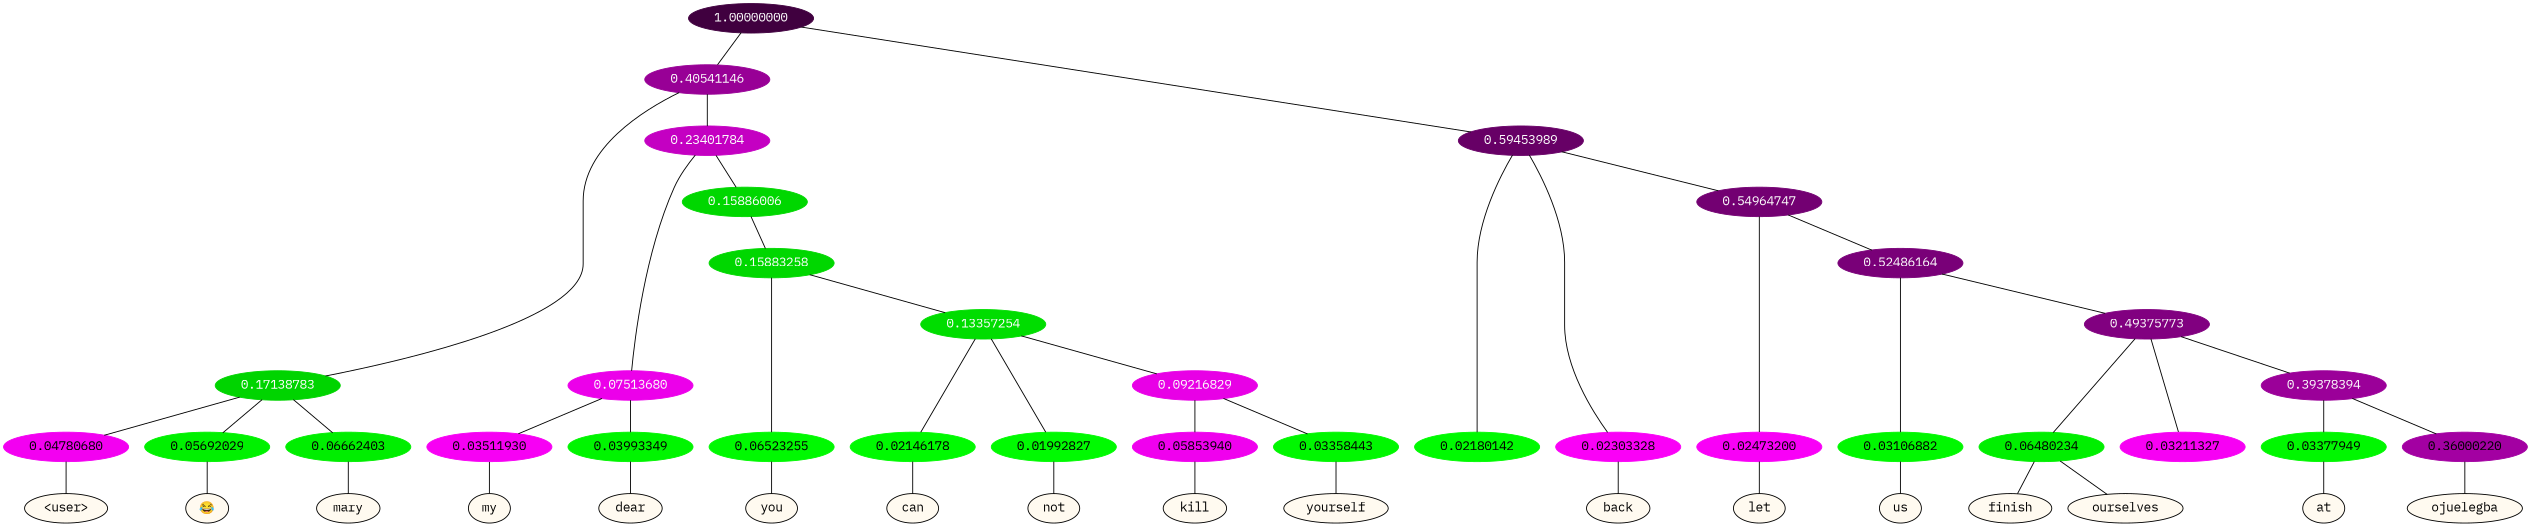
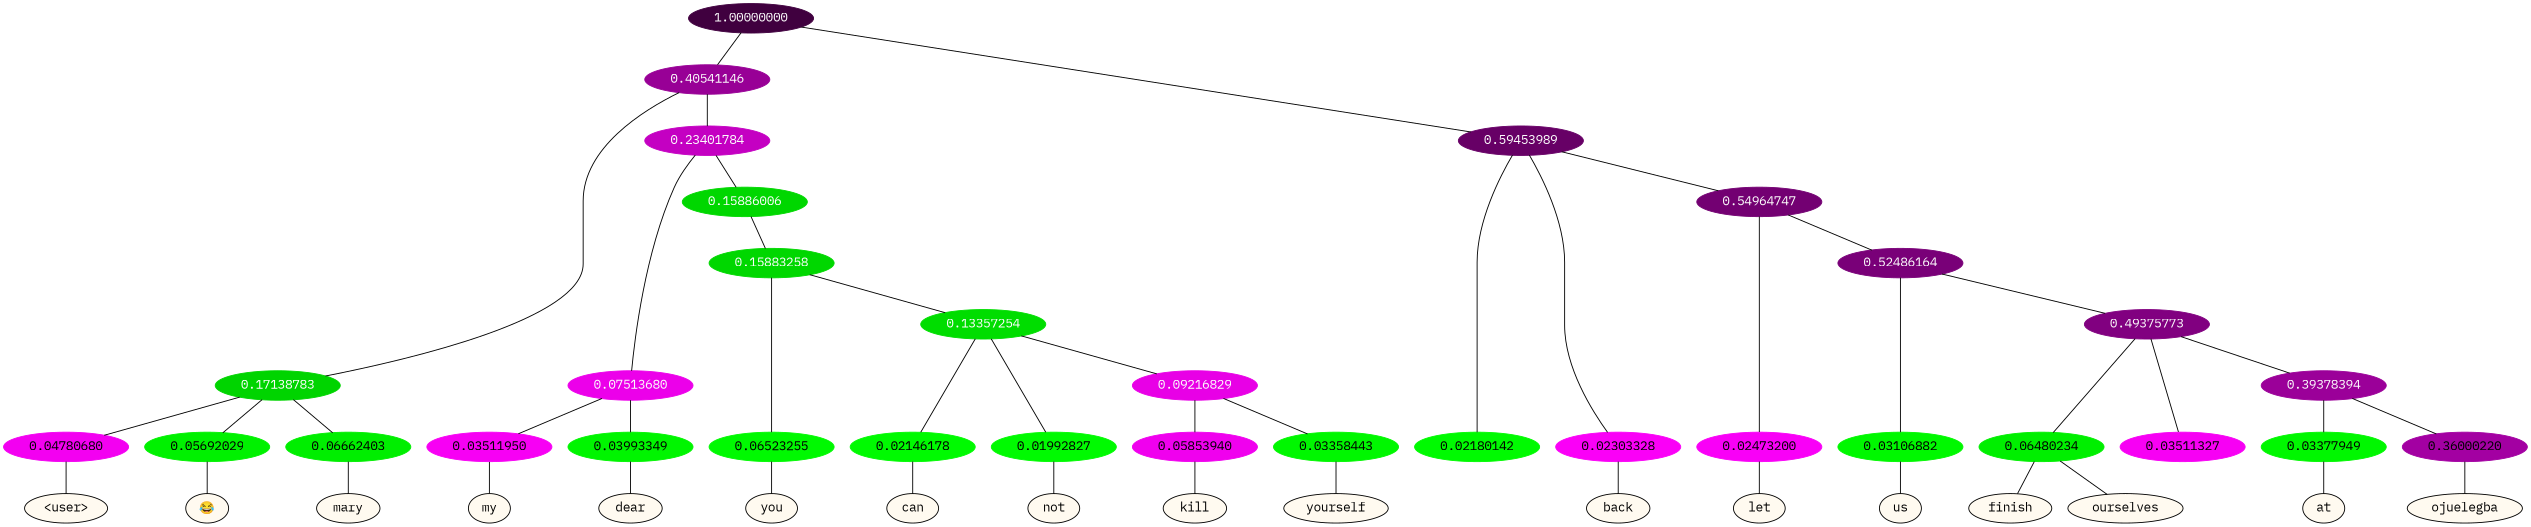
node "0.03511930": label "0.03511930" -> "0.03511950"
node "0.03211327": label "0.03211327" -> "0.03511327"
